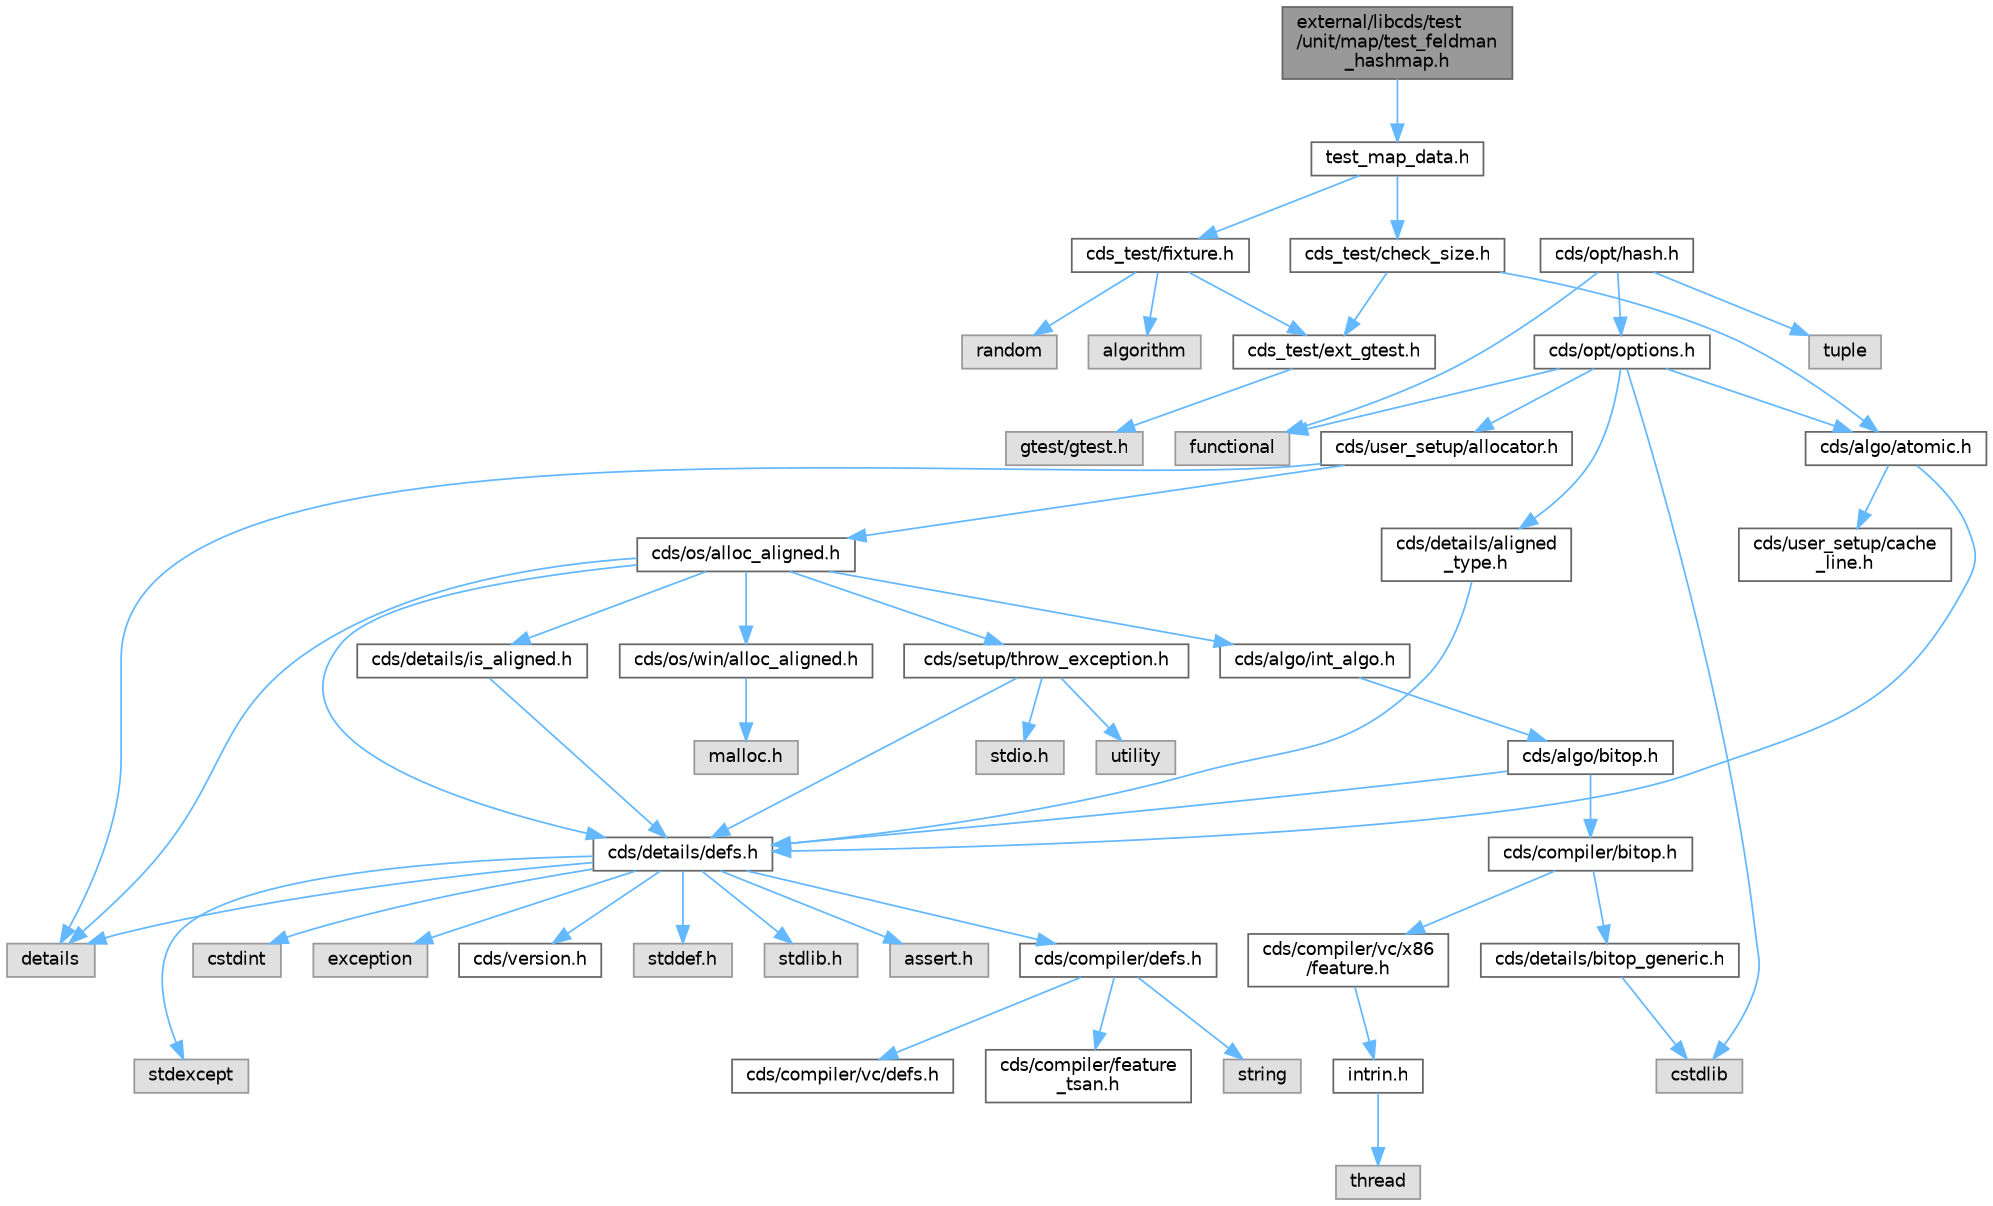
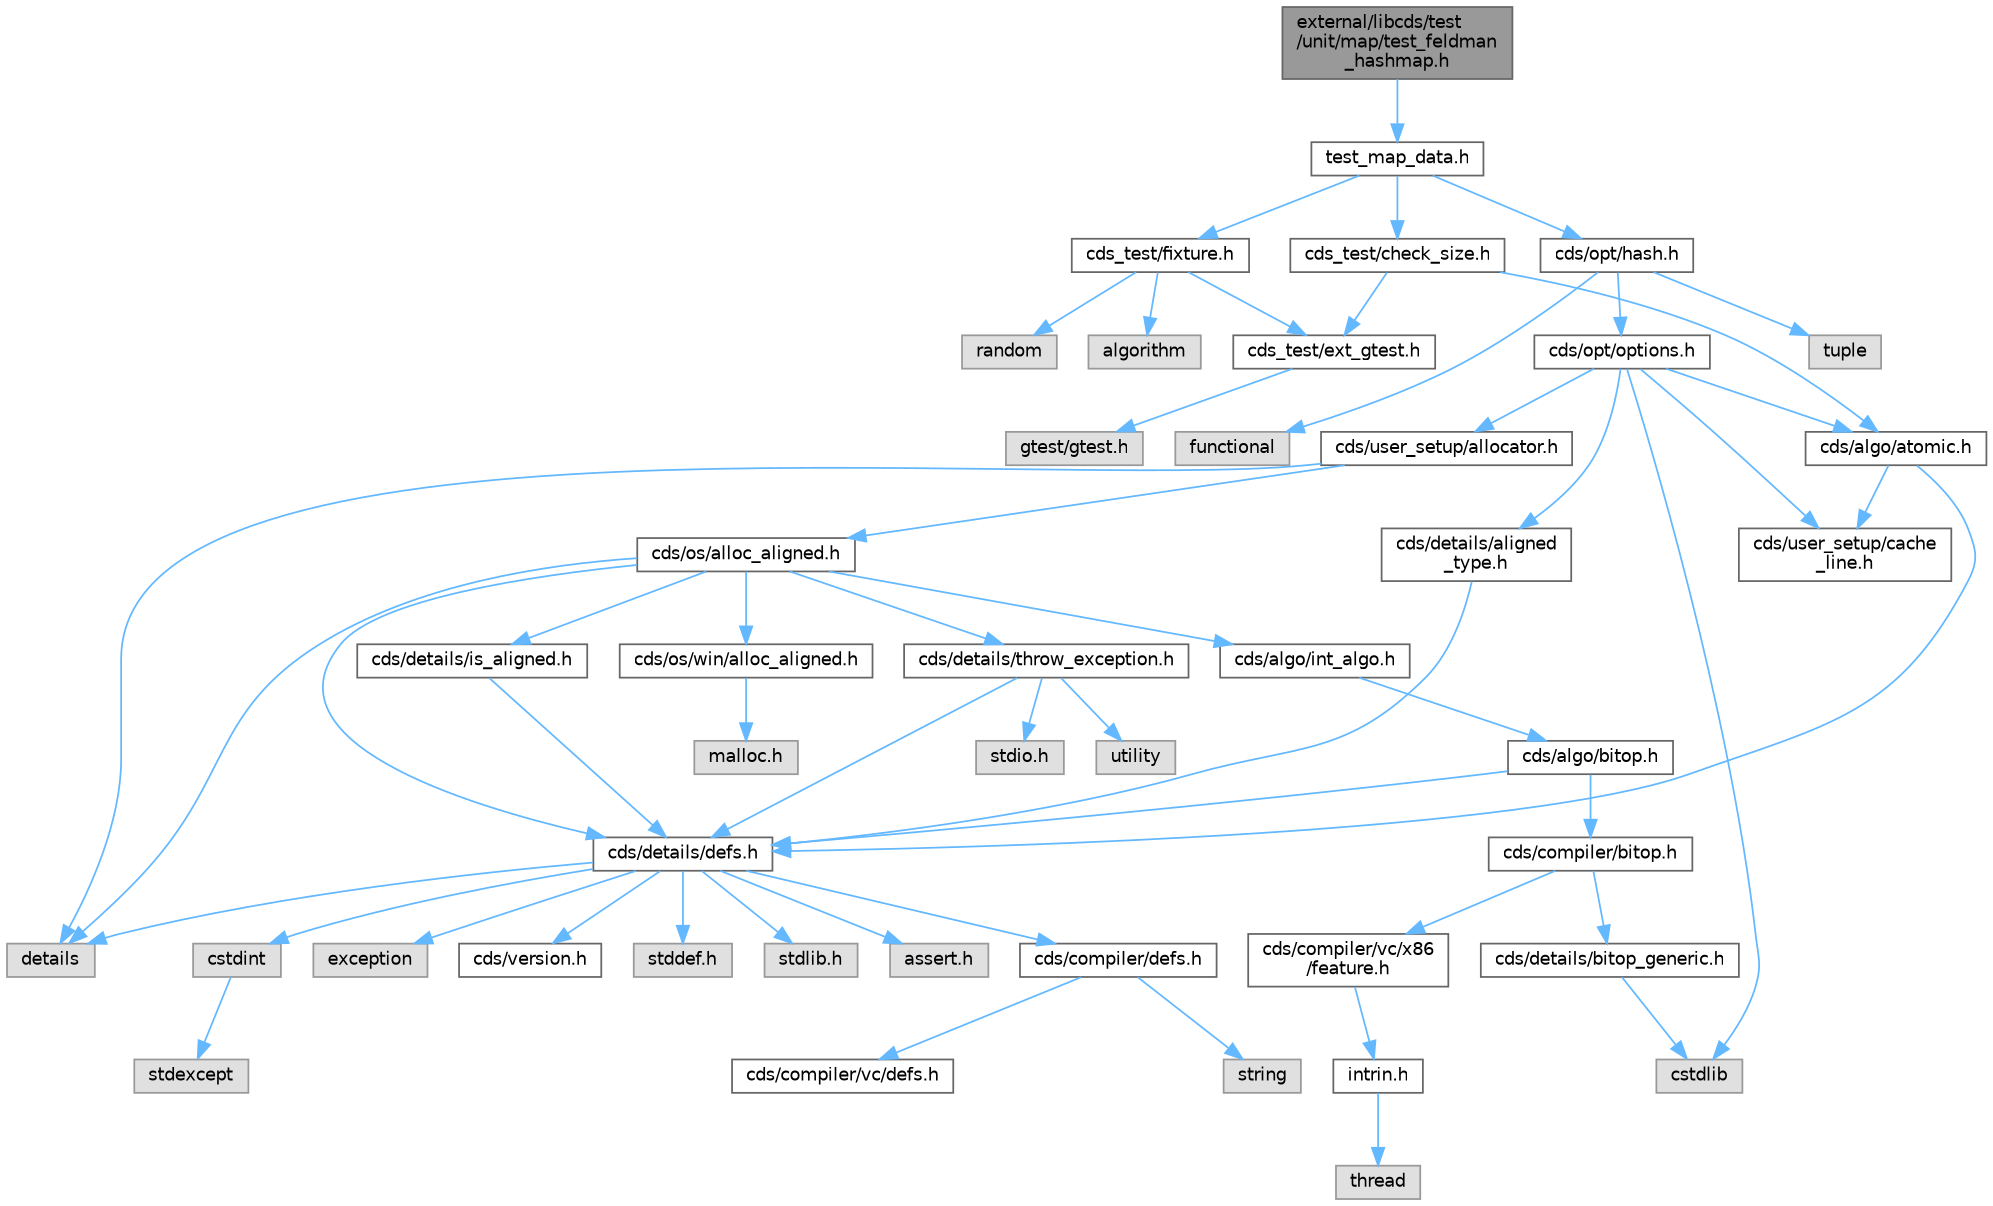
edge "test_map_data.h" -> "cds/opt/hash.h": added
edge "cds/opt/options.h" -> "functional": now "cds/opt/options.h" -> "cds/user_setup/cache _line.h"
node "cds/setup/throw_exception.h": label "cds/setup/throw_exception.h" -> "cds/details/throw_exception.h"
edge "cds/details/defs.h" -> "stdexcept": now "cstdint" -> "stdexcept"
node "cds/compiler/feature _tsan.h": removed
